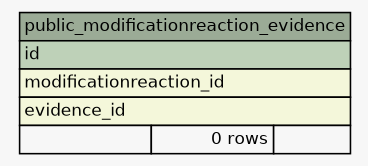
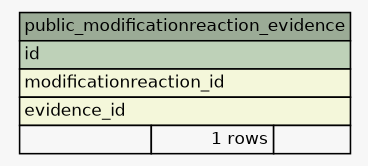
node "public_modificationreaction_evidence": text "0 rows" -> "1 rows"
